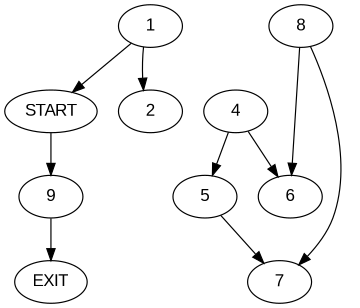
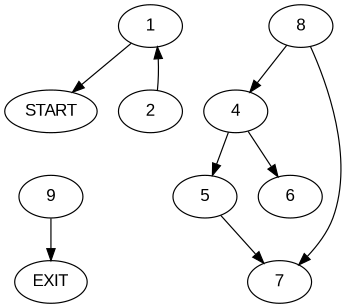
edge "1" -> "2": reversed
edge "8" -> "6": now "8" -> "4"
edge "START" -> "9": removed
